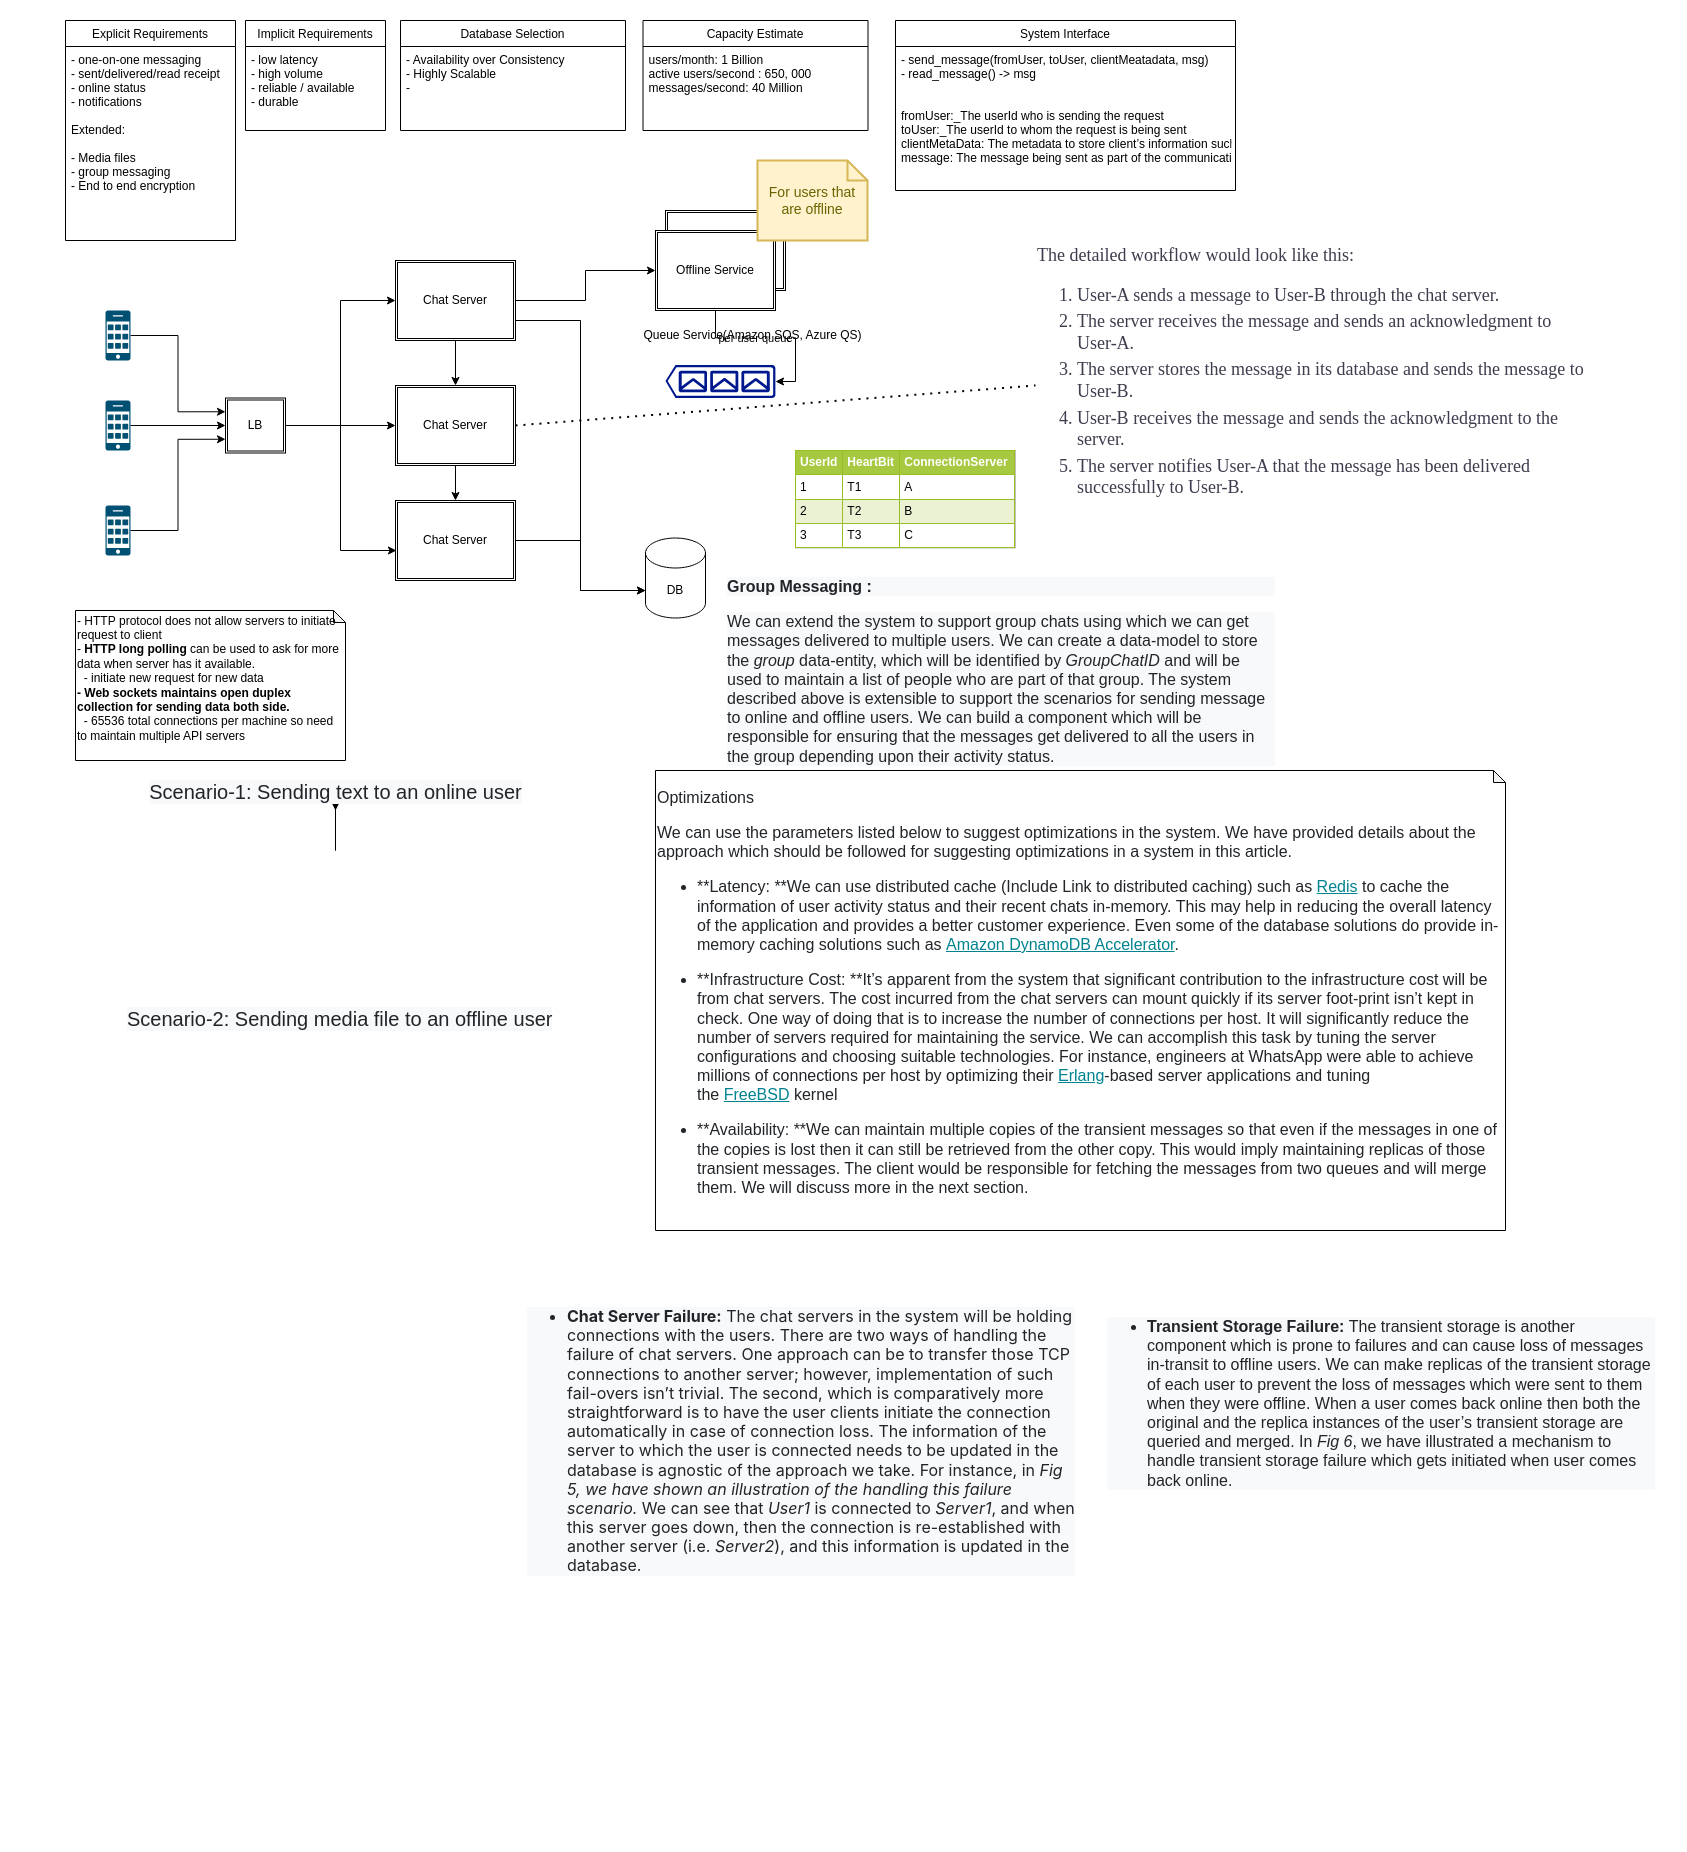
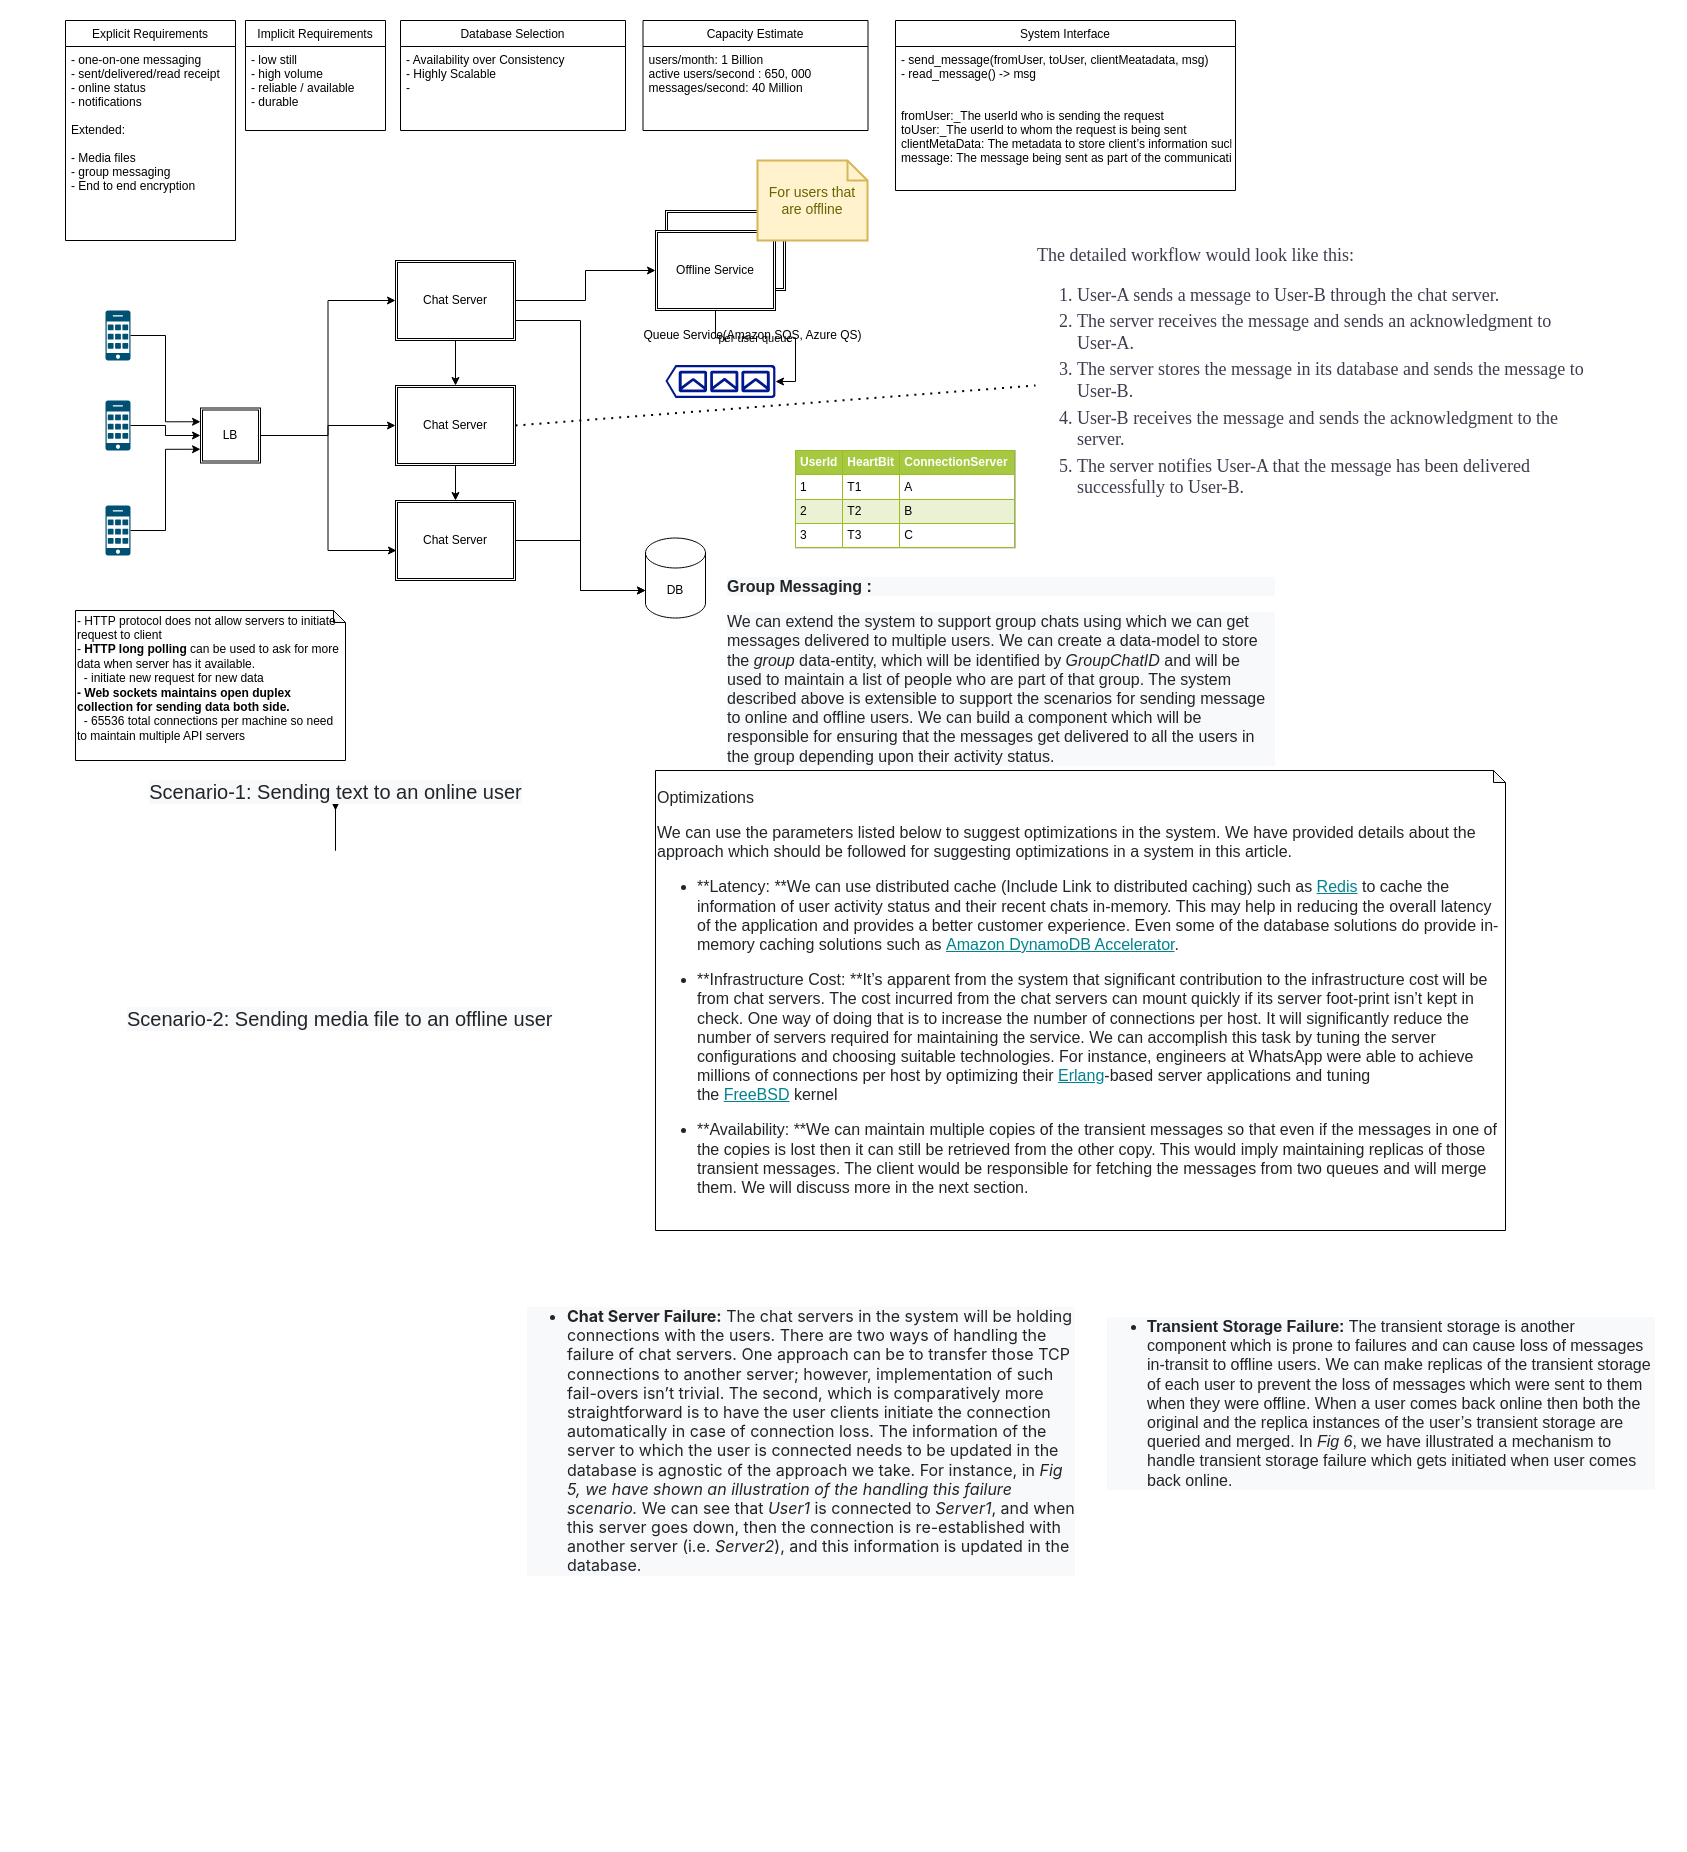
node "- low latency - high volume - reliable / available - durable": label "- low latency - high volume - reliable / available - durable" -> "- low still - high volume - reliable / available - durable"
node "LB": moved (256, 426) -> (231, 436)
